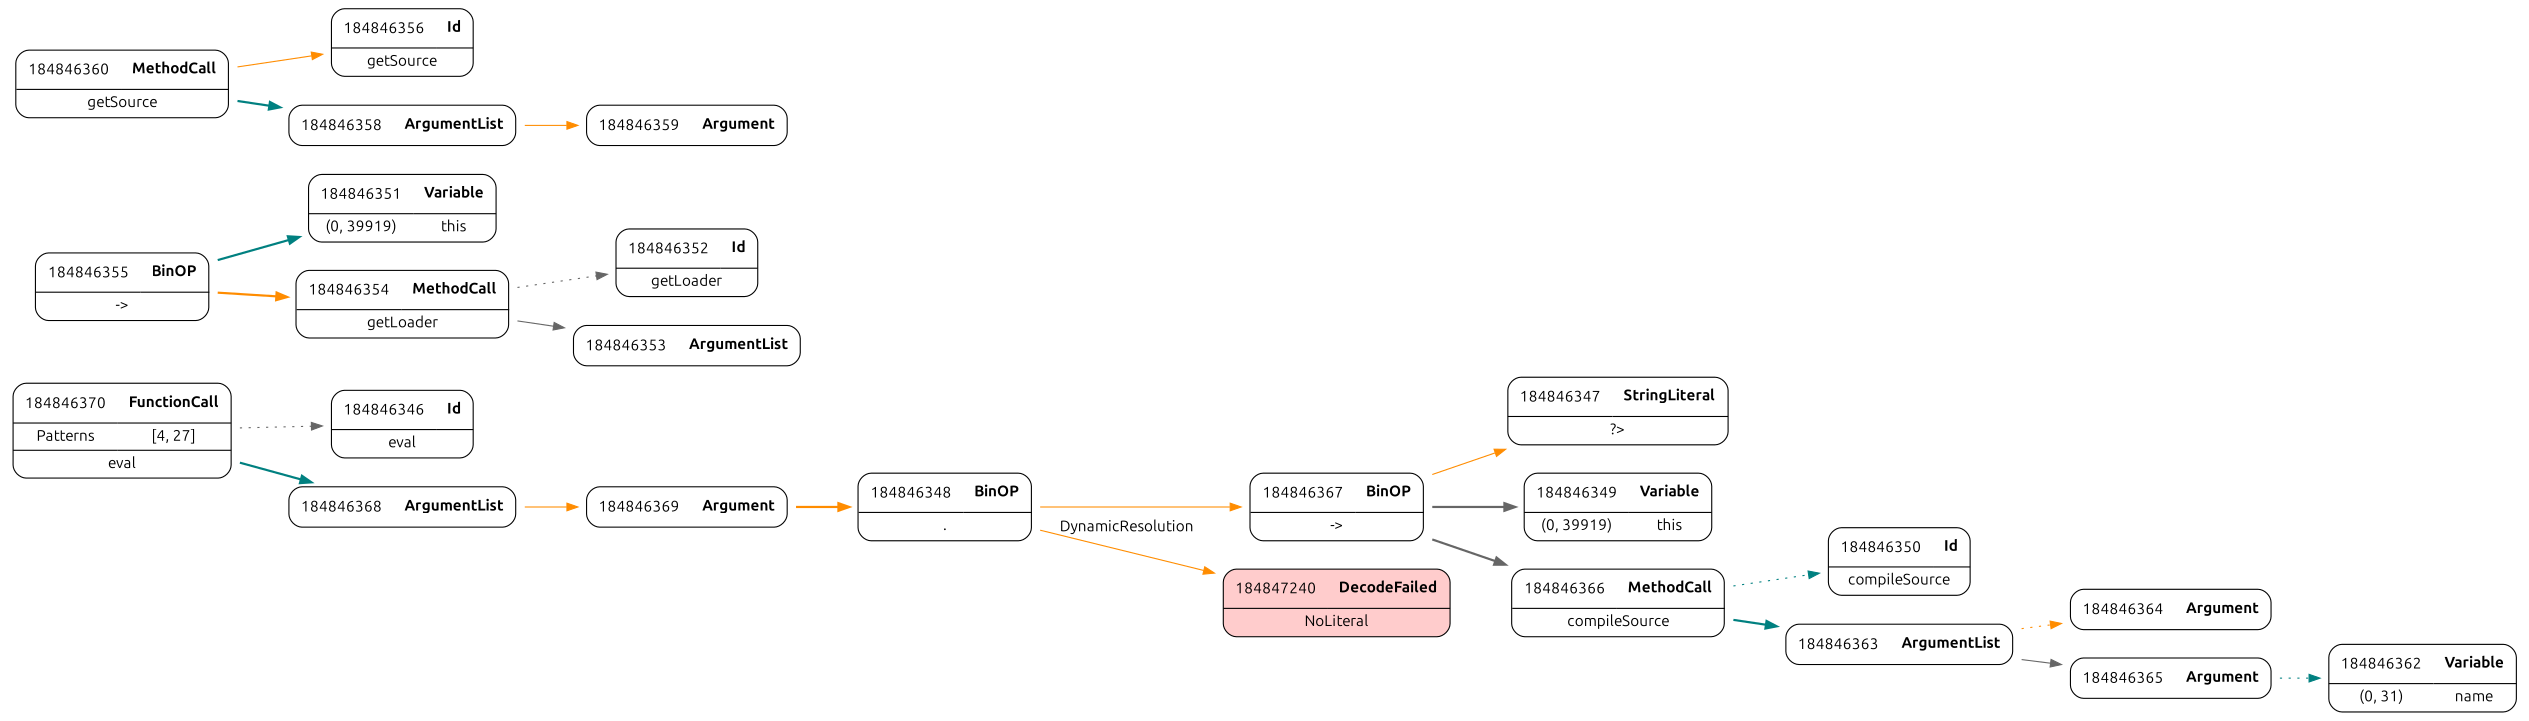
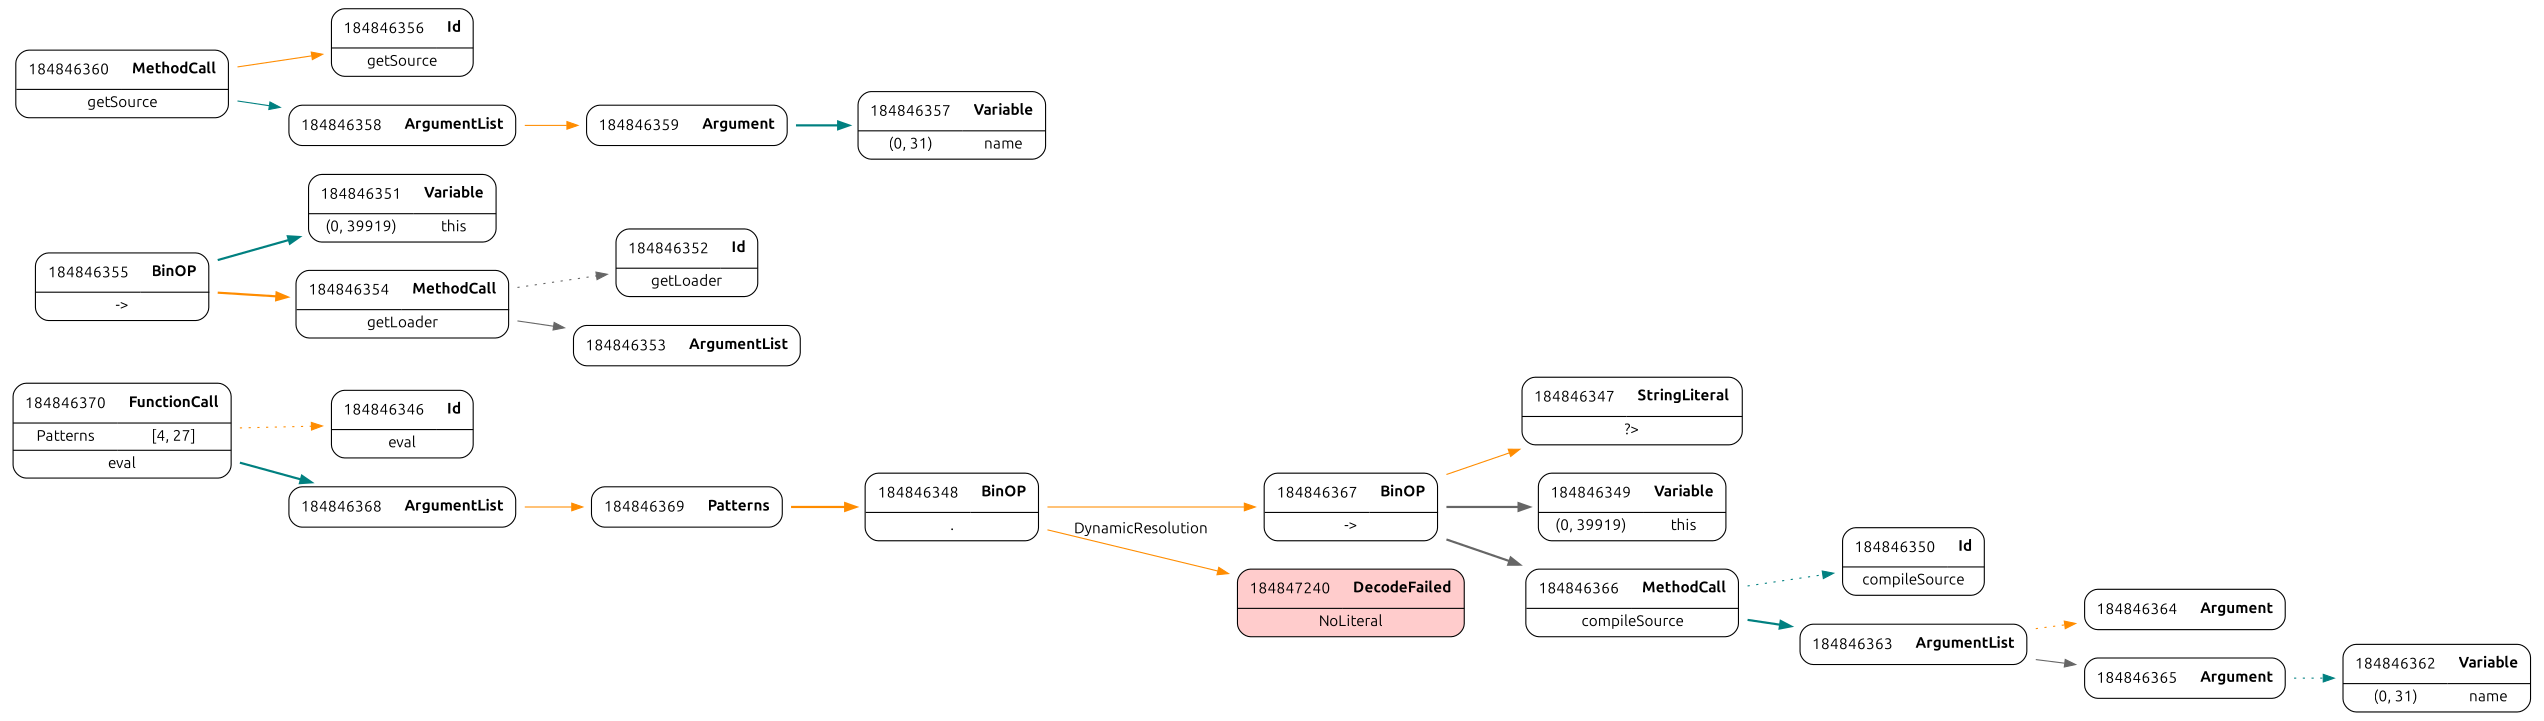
edge "184846360" -> "184846358": style bold -> solid
node "184846357": added
edge "184846370" -> "184846346": color gray40 -> darkorange
node "184846369": text "Argument" -> "Patterns"
